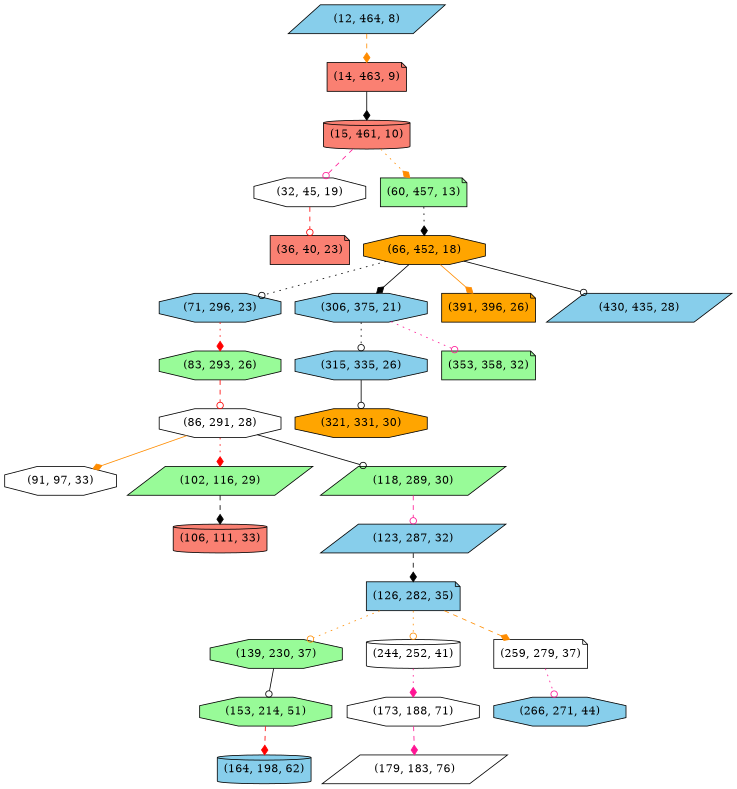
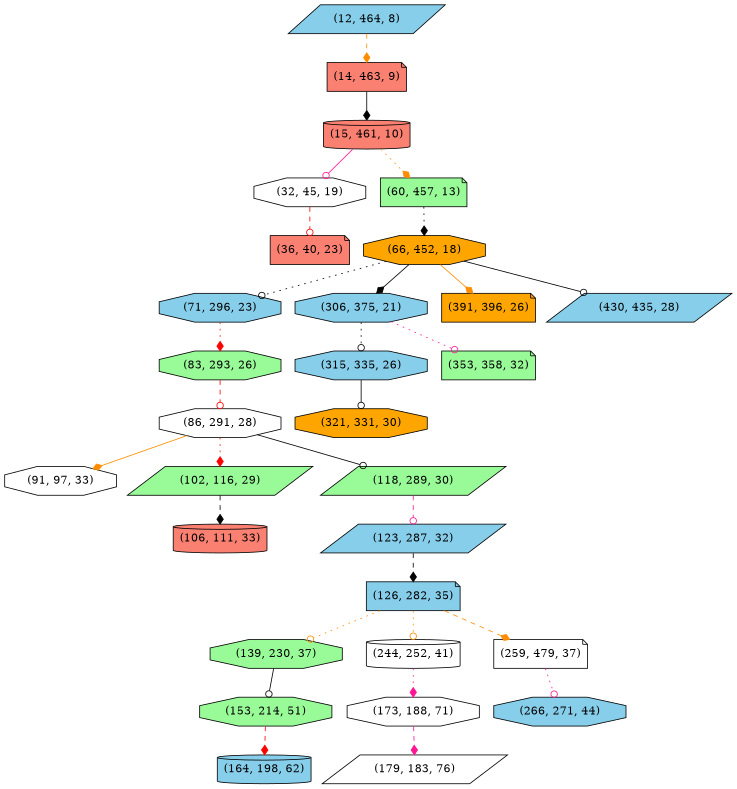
edge "(15, 461, 10)" -> "(32, 45, 19)": style dashed -> solid
node "(259, 279, 37)": label "(259, 279, 37)" -> "(259, 479, 37)"
